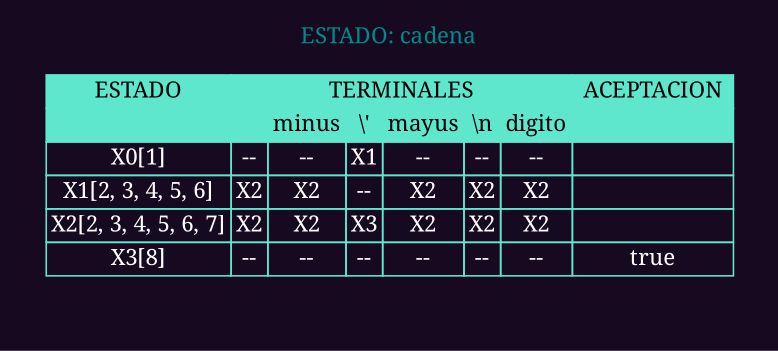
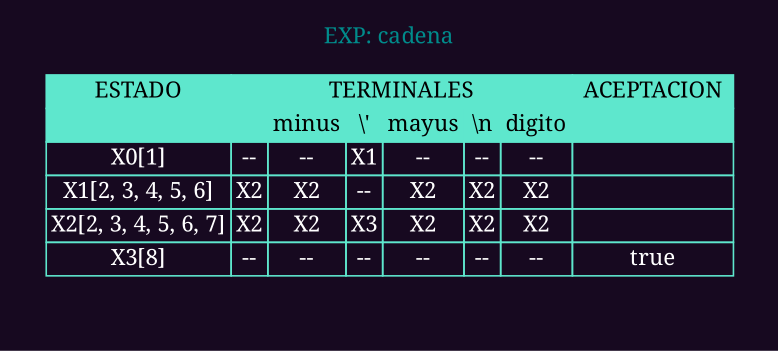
cluster "ESTADO: cadena": label "ESTADO: cadena" -> "EXP: cadena"
